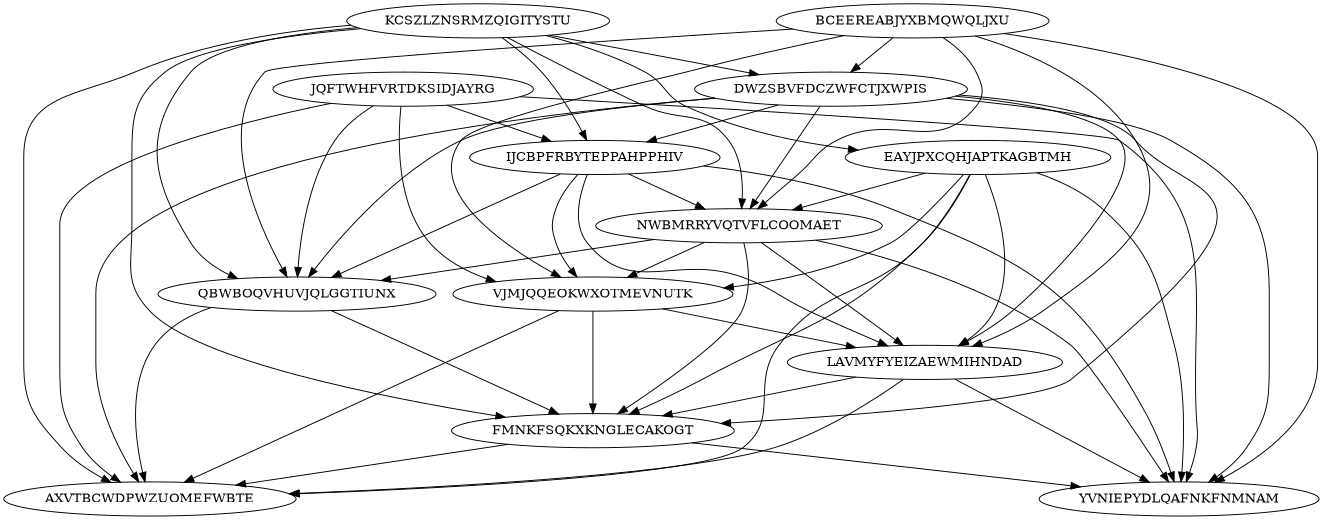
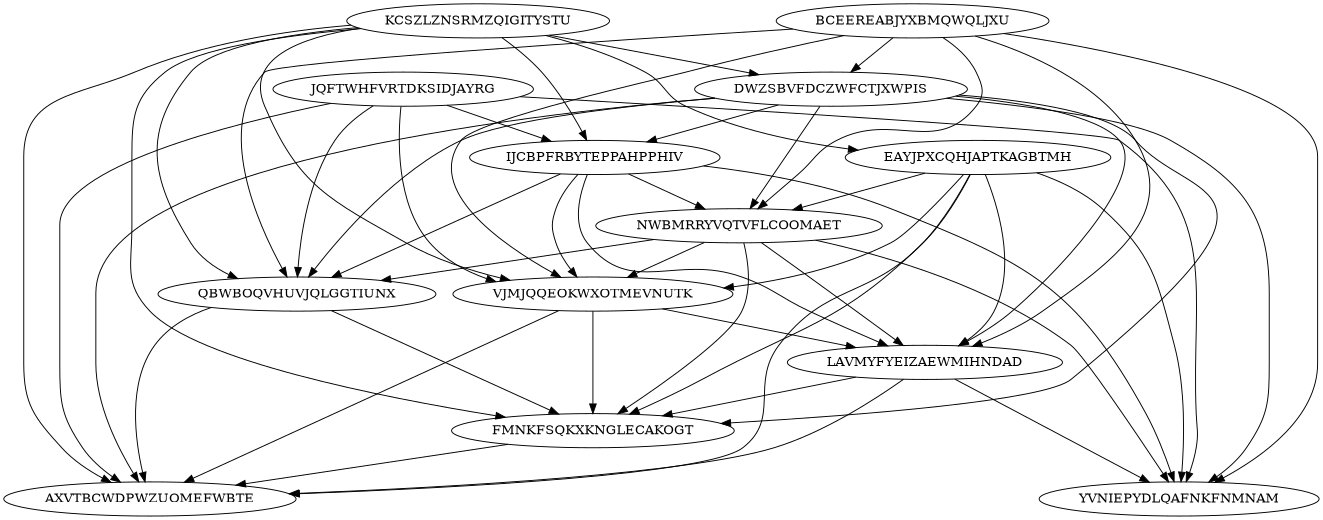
edge "KCSZLZNSRMZQIGITYSTU" -> "NWBMRRYVQTVFLCOOMAET": now "KCSZLZNSRMZQIGITYSTU" -> "VJMJQQEOKWXOTMEVNUTK"
edge "FMNKFSQKXKNGLECAKOGT" -> "YVNIEPYDLQAFNKFNMNAM": removed
